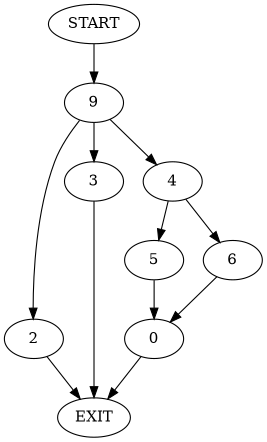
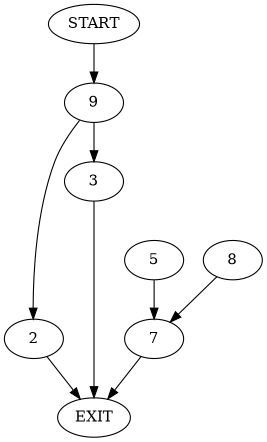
node "4": removed
node "6": label "6" -> "8"
node "0": label "0" -> "7"
